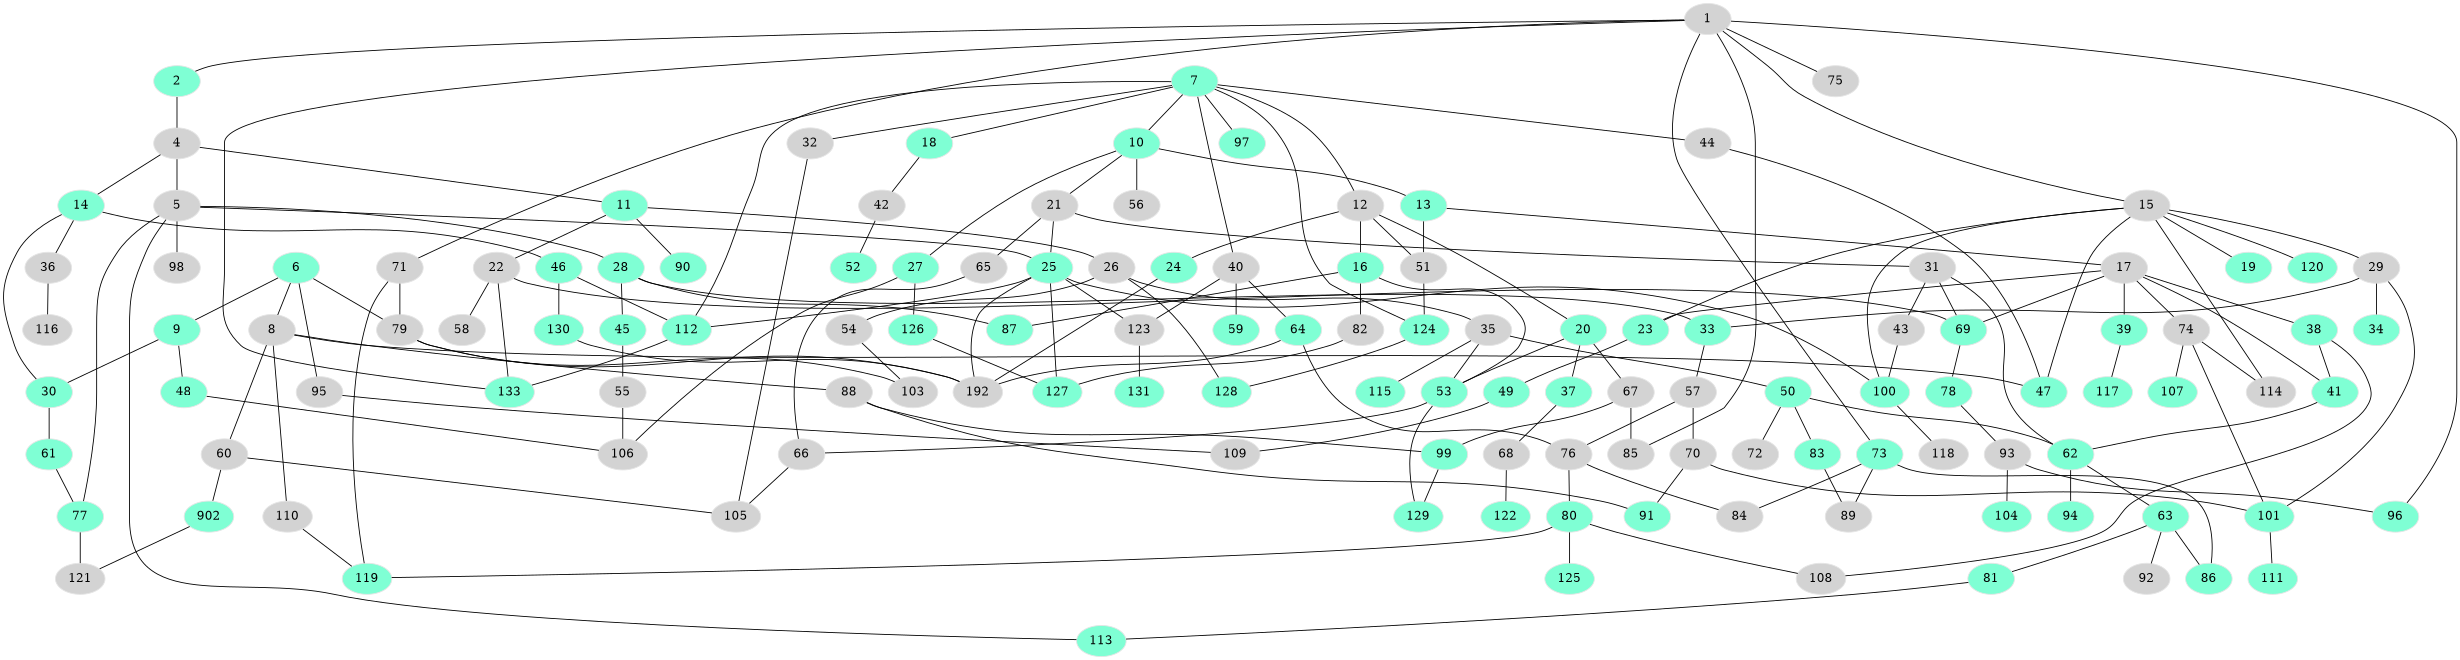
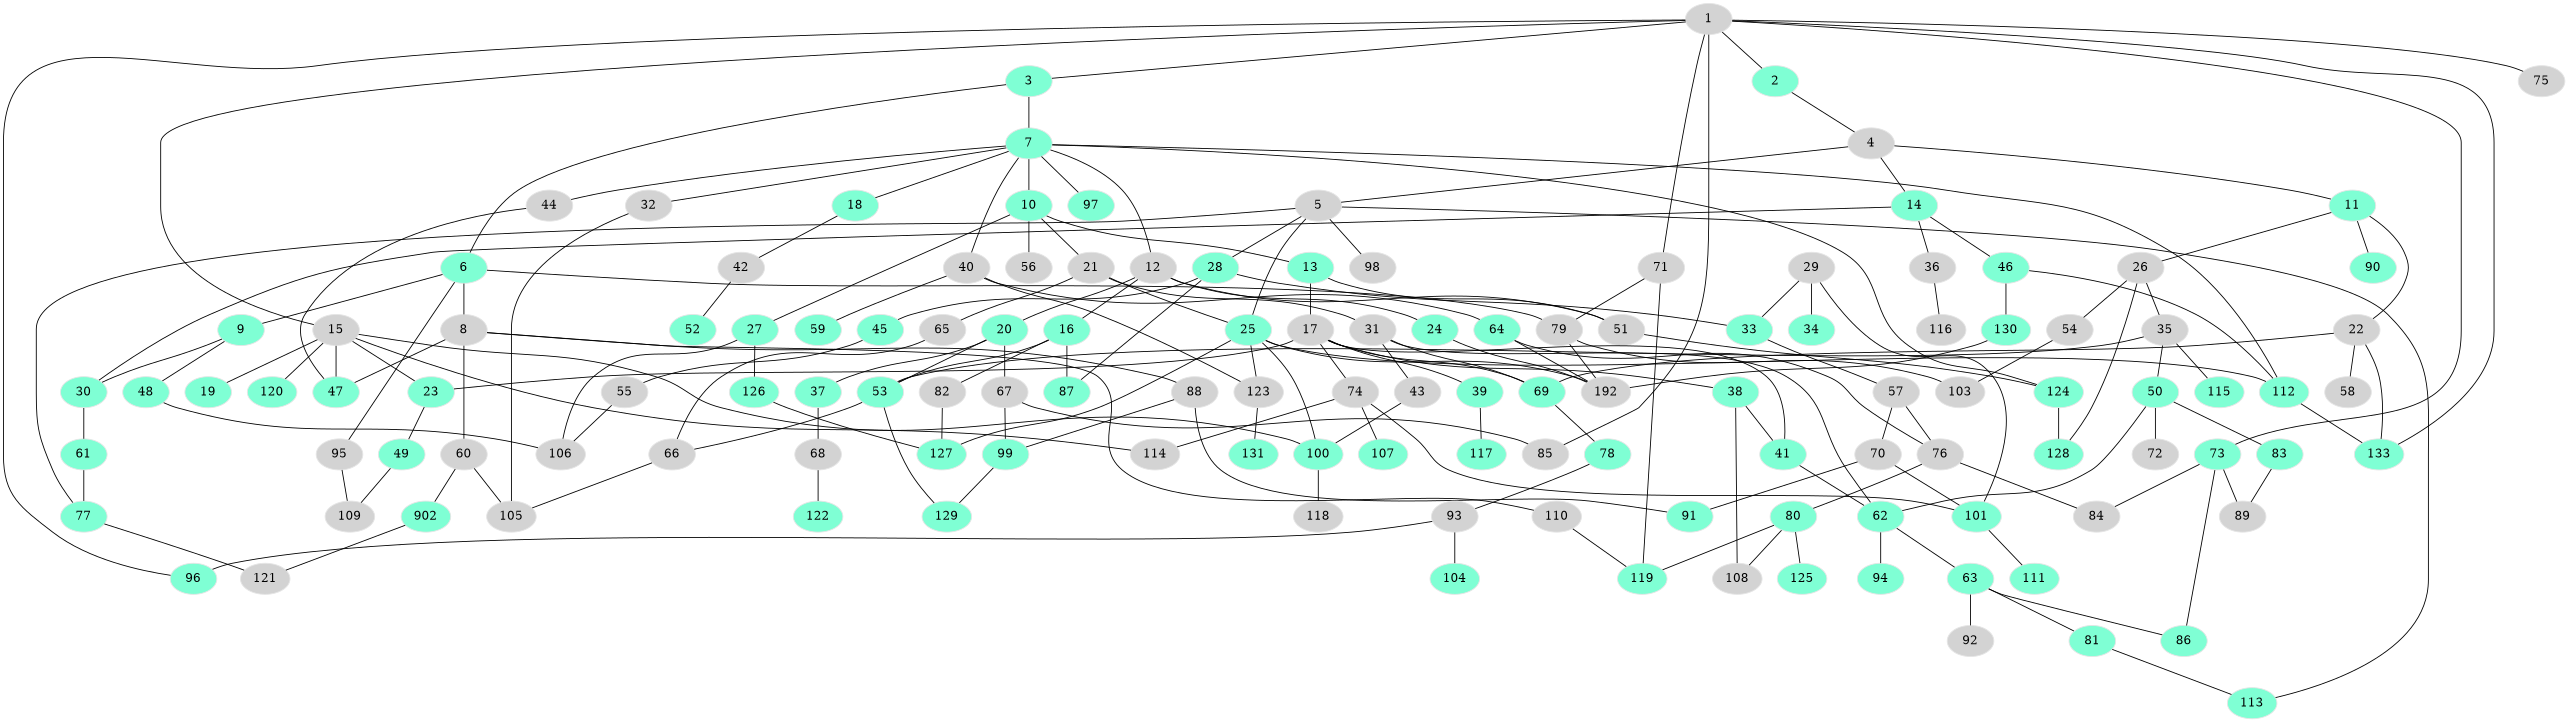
node "3": added
edge "15" -- "29": removed
